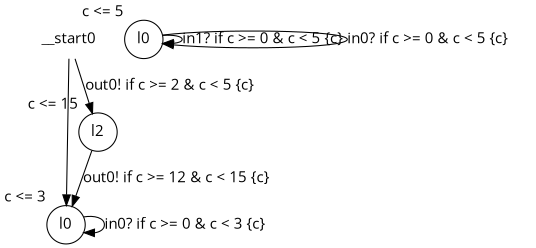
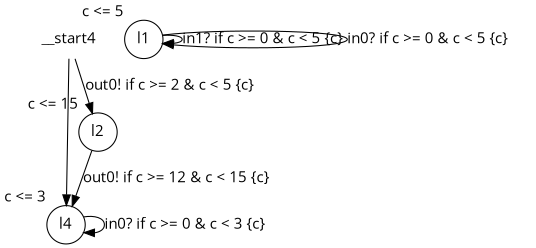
node "__start0": label "__start0" -> "__start4"
node "l0 c <= 5": label "l0 c <= 5" -> "l1 c <= 5"
node "l0 c <= 3": label "l0 c <= 3" -> "l4 c <= 3"
